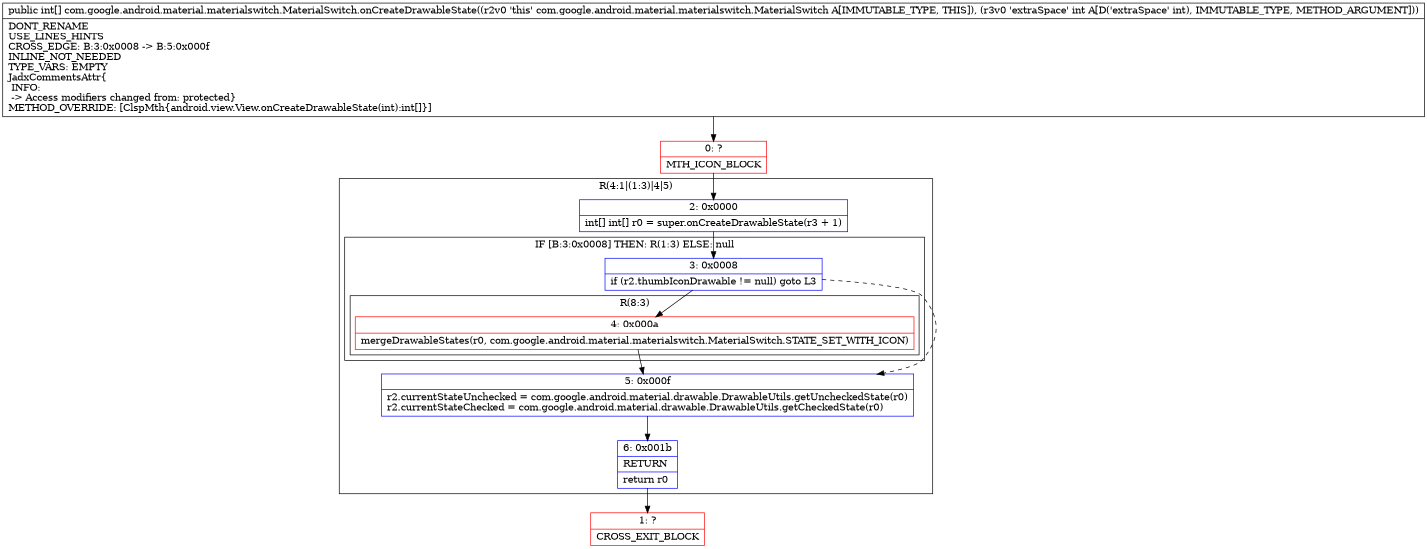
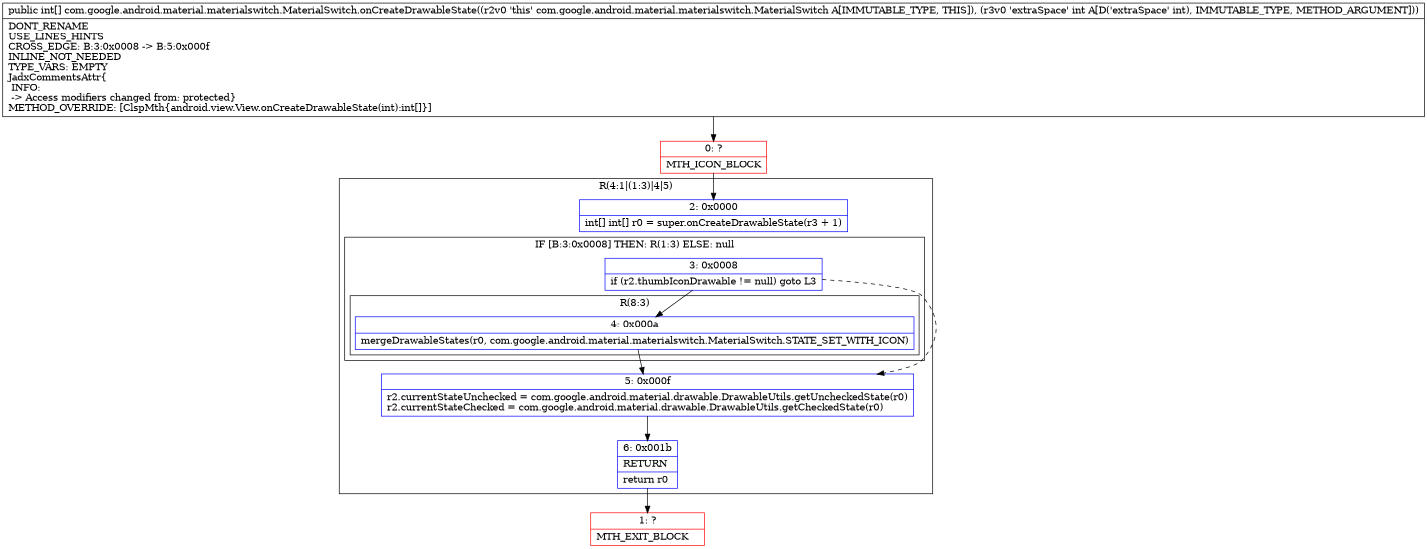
edge "2: 0x0000" -> "3: 0x0008": removed
node "4: 0x000a": color red -> blue
node "1: ?": text "CROSS_EXIT_BLOCK" -> "MTH_EXIT_BLOCK"
